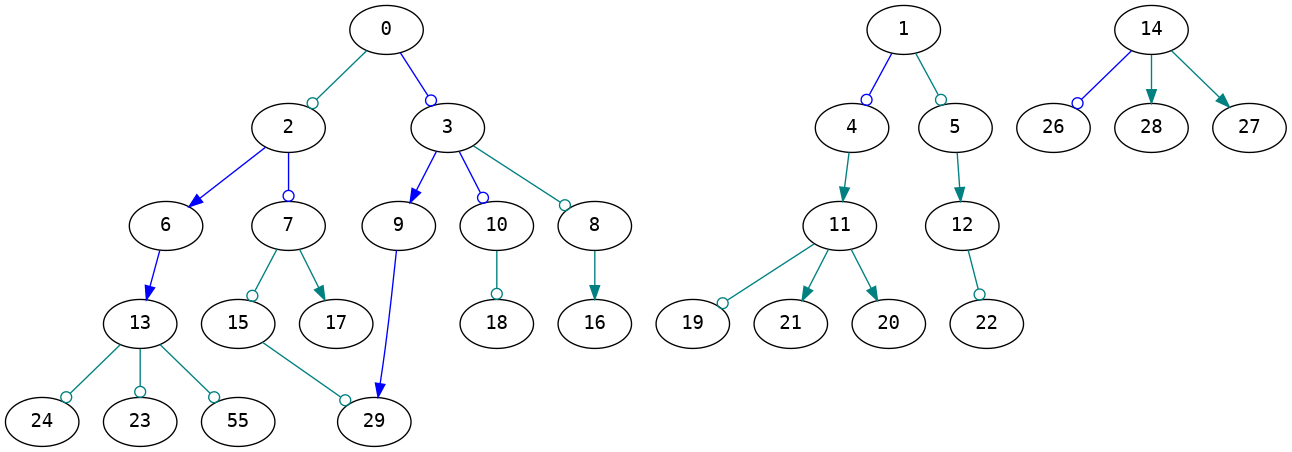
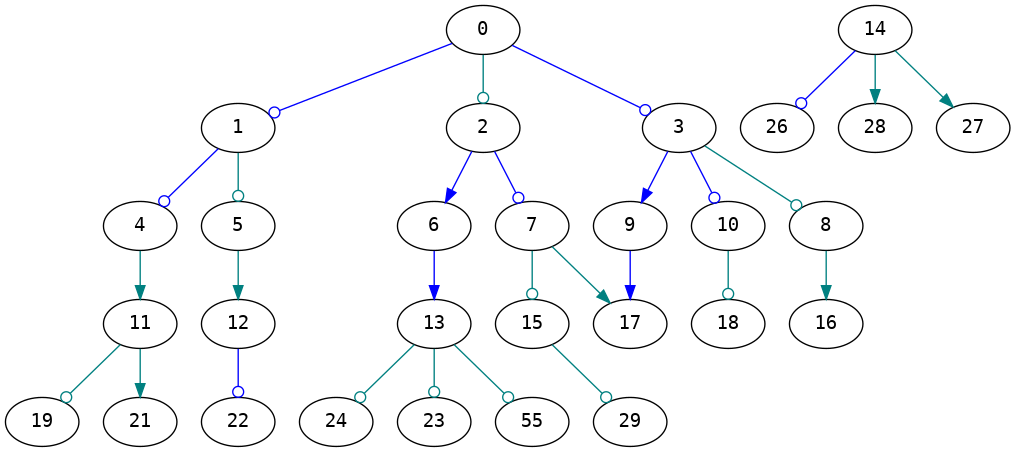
edge "0" -> "1": added
edge "12" -> "22": color teal -> blue
edge "9" -> "29": now "9" -> "17"
node "20": removed
